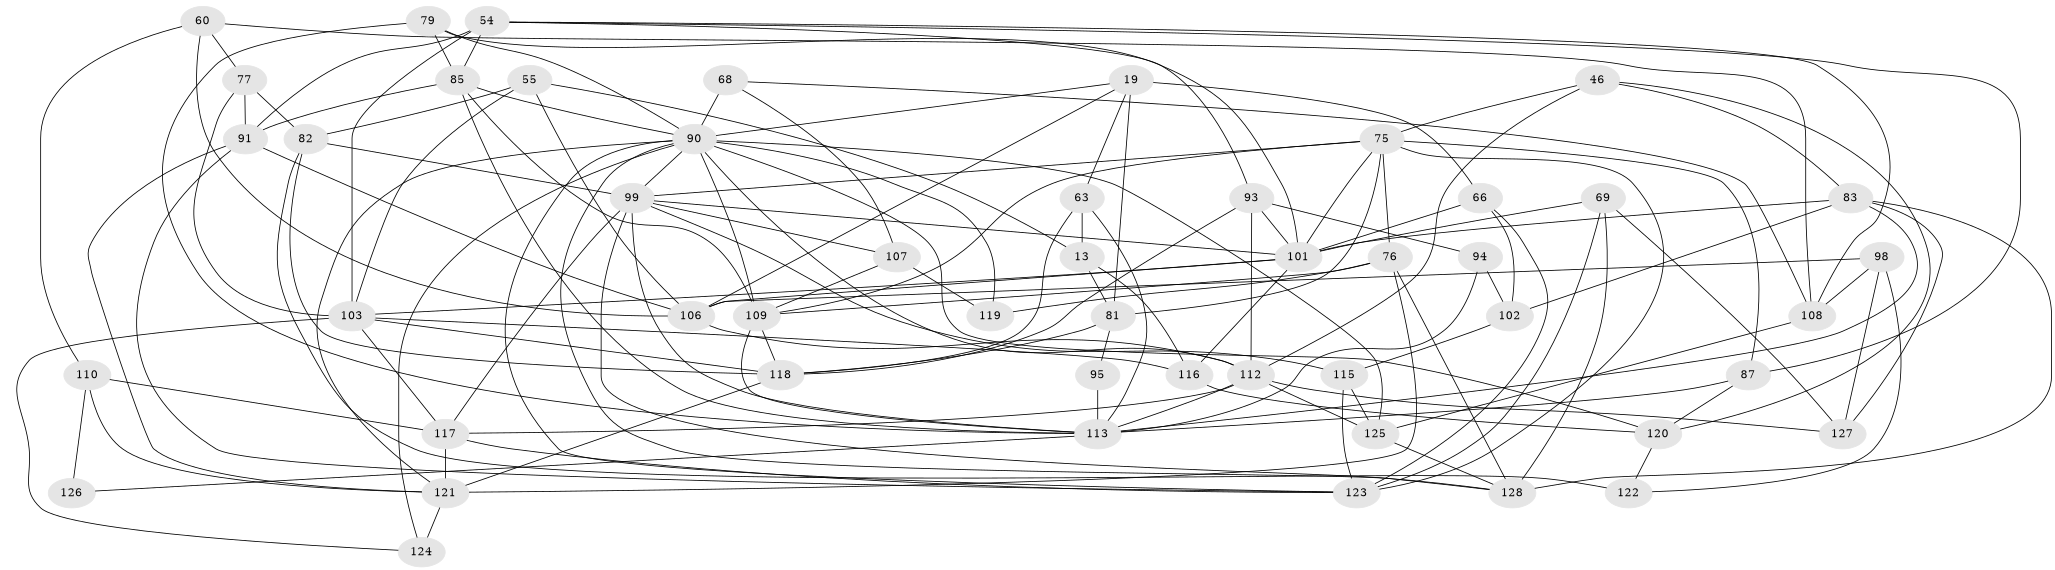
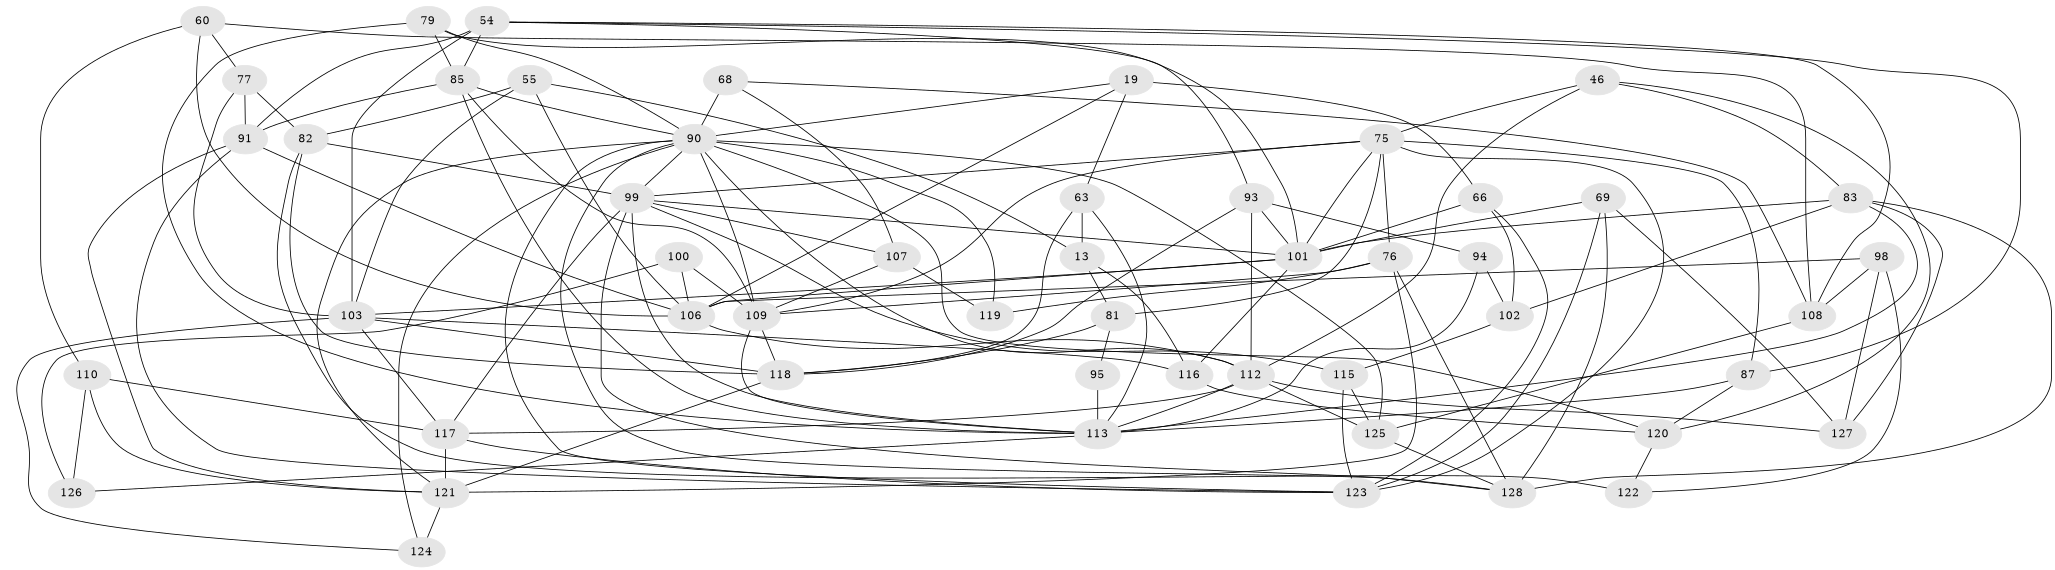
edge "19" -- "81": removed
node "100": added
